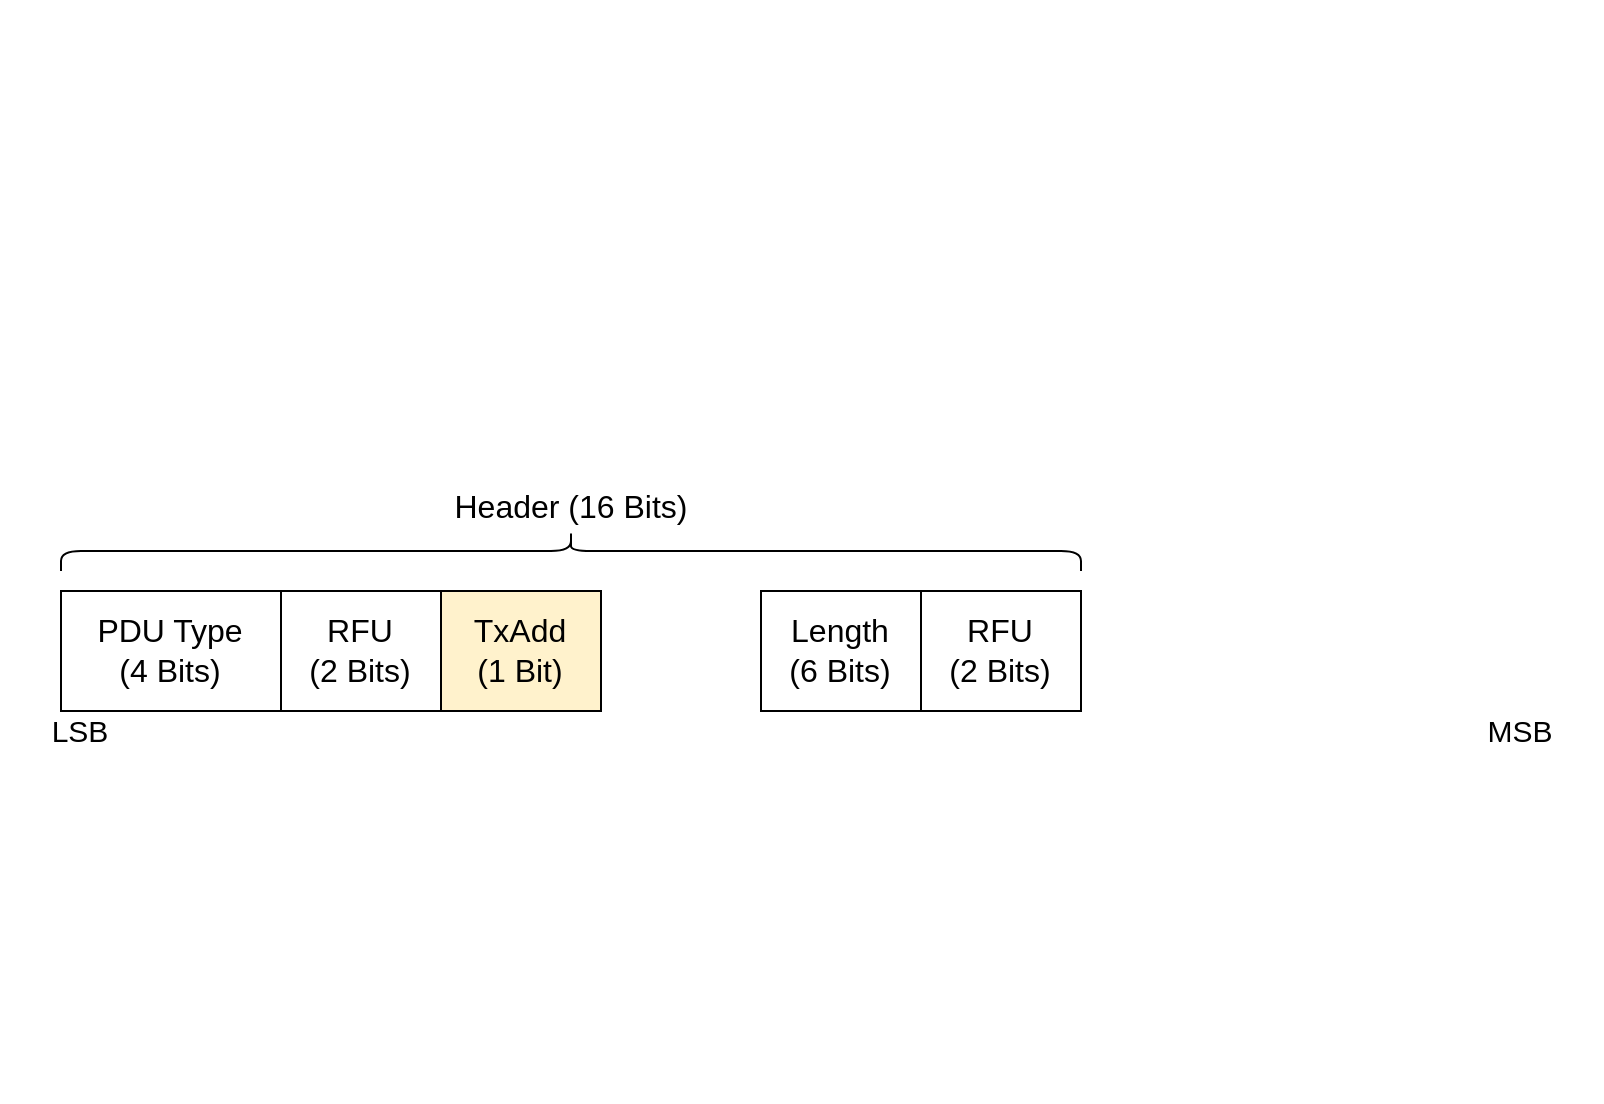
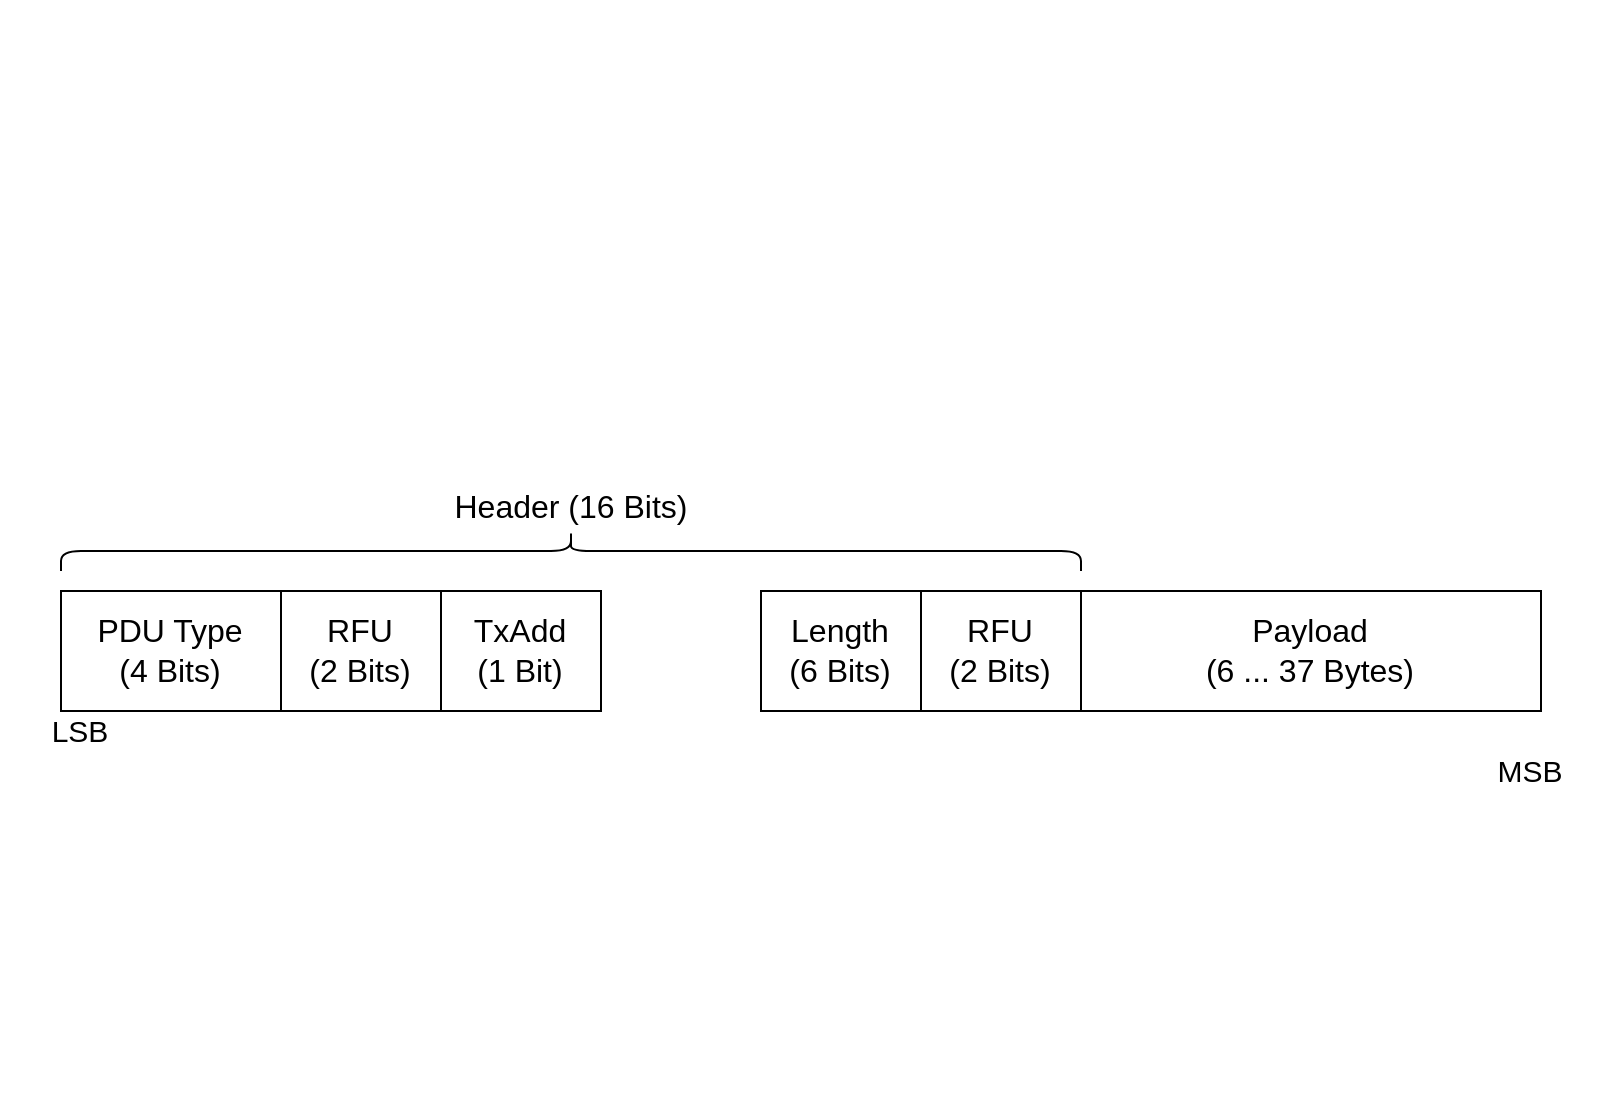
node "TxAdd (1 Bit)": fillcolor #fff2cc -> #ffffff
node "Payload (6 ... 37 Bytes)": added
node "MSB": moved (1521, 731) -> (1531, 771)
